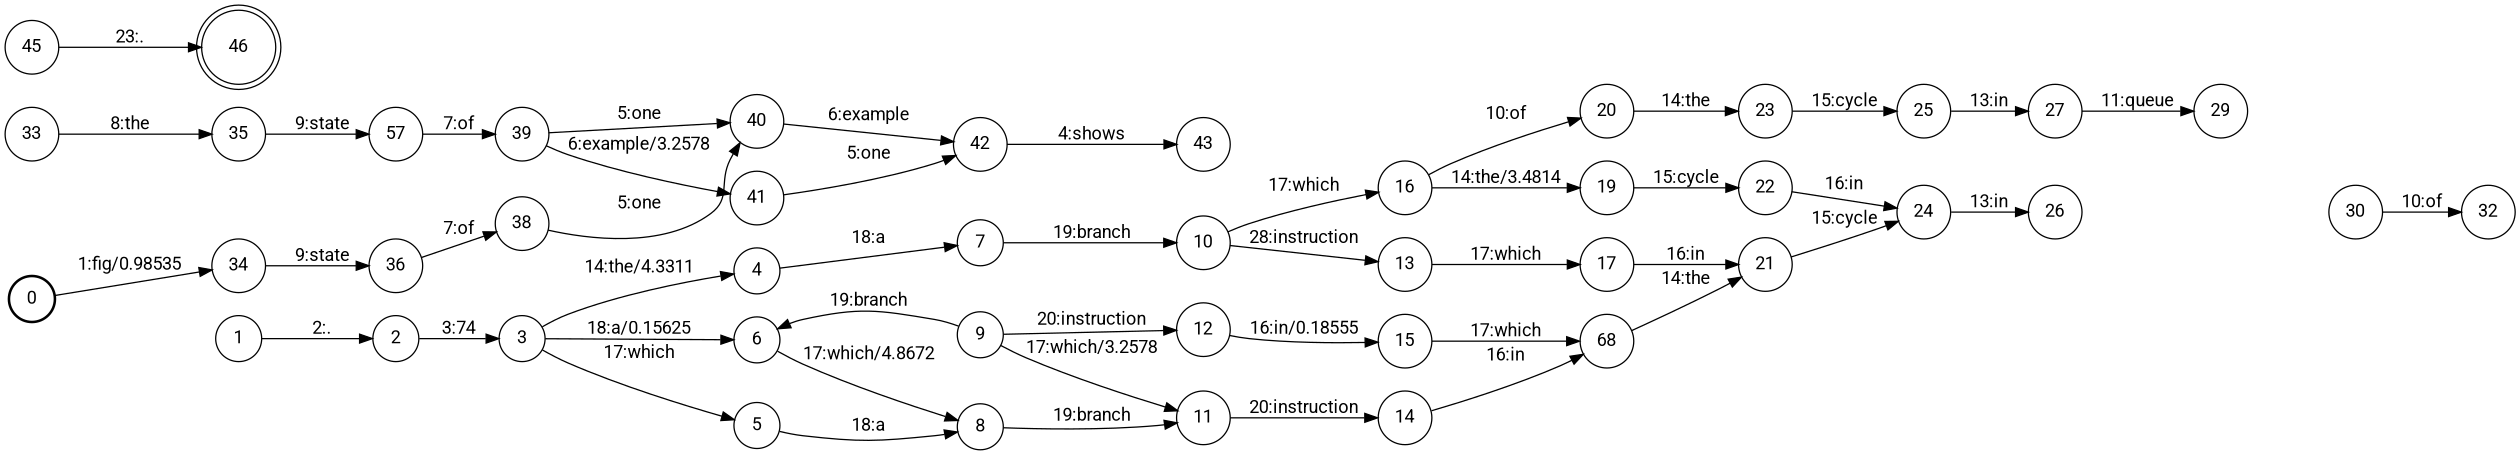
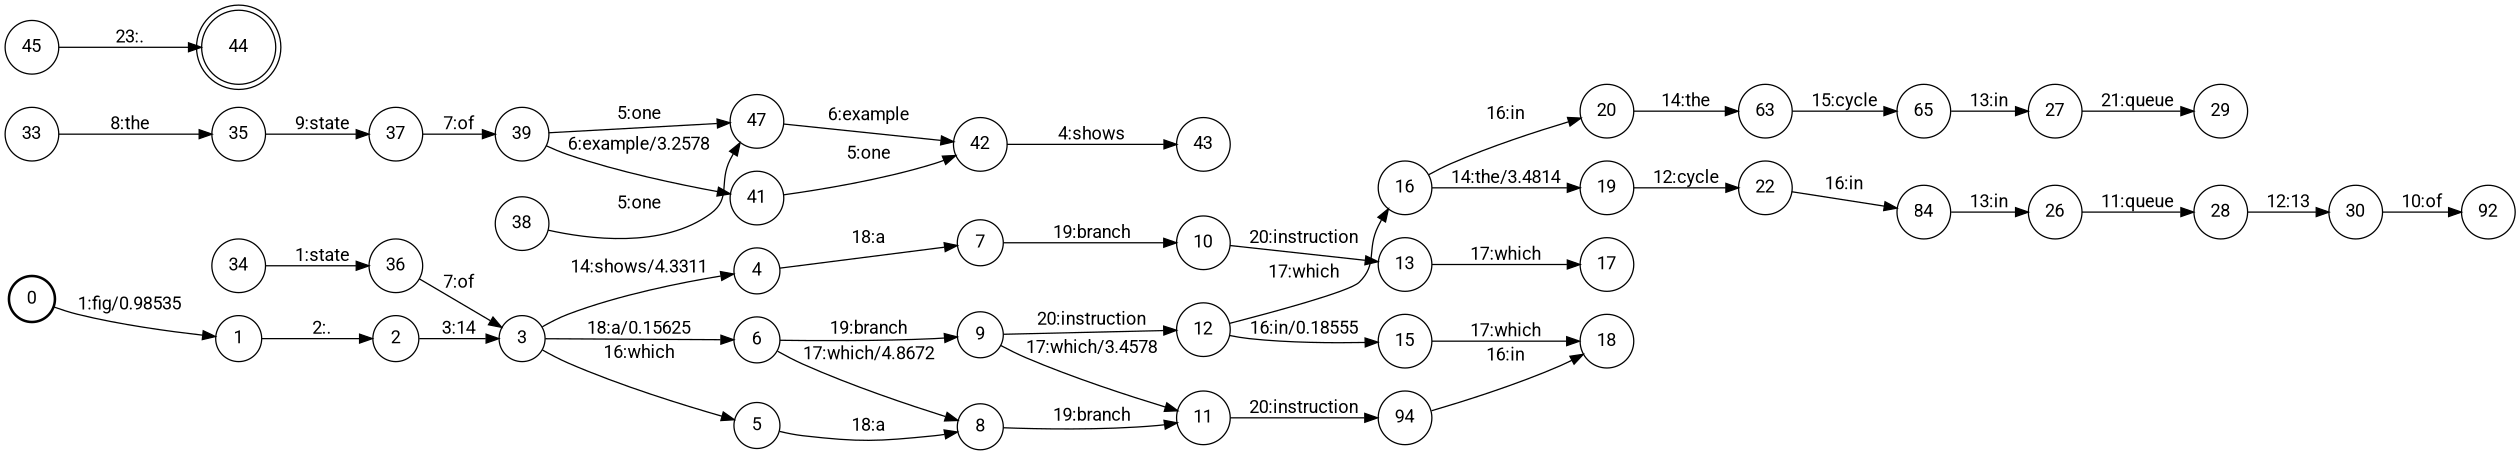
node "46": label "46" -> "44"
edge "27" -> "29": label "11:queue" -> "21:queue"
node "23": label "23" -> "63"
node "25": label "25" -> "65"
edge "16" -> "20": label "10:of" -> "16:in"
node "40": label "40" -> "47"
node "57": label "57" -> "37"
edge "19" -> "22": label "15:cycle" -> "12:cycle"
edge "10" -> "16": now "12" -> "16"
node "24": label "24" -> "84"
node "28": added
node "32": label "32" -> "92"
edge "10" -> "13": label "28:instruction" -> "20:instruction"
edge "36" -> "38": now "36" -> "3"
edge "34" -> "36": label "9:state" -> "1:state"
node "21": removed
edge "3" -> "4": label "14:the/4.3311" -> "14:shows/4.3311"
edge "0" -> "34": now "0" -> "1"
edge "9" -> "6": reversed
edge "2" -> "3": label "3:74" -> "3:14"
node "68": label "68" -> "18"
edge "9" -> "11": label "17:which/3.2578" -> "17:which/3.4578"
edge "3" -> "5": label "17:which" -> "16:which"
node "14": label "14" -> "94"
